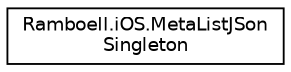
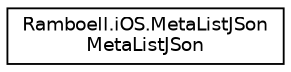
node "Ramboell.iOS.MetaListJSon Singleton": label "Ramboell.iOS.MetaListJSon Singleton" -> "Ramboell.iOS.MetaListJSon MetaListJSon"
